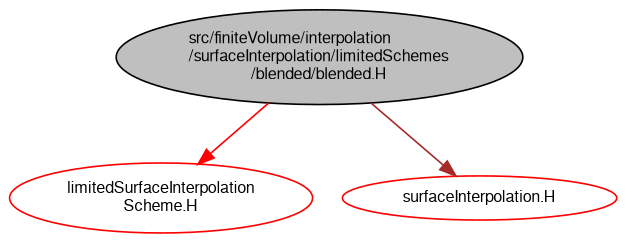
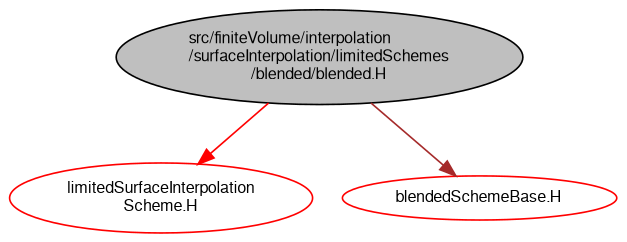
node "surfaceInterpolation.H": label "surfaceInterpolation.H" -> "blendedSchemeBase.H"
